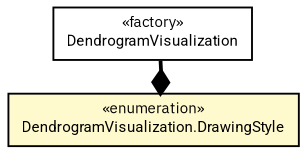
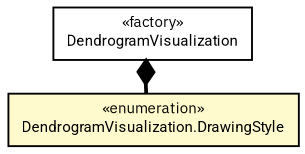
edge "DendrogramVisualization" -> "DendrogramVisualization.DrawingStyle": reversed
